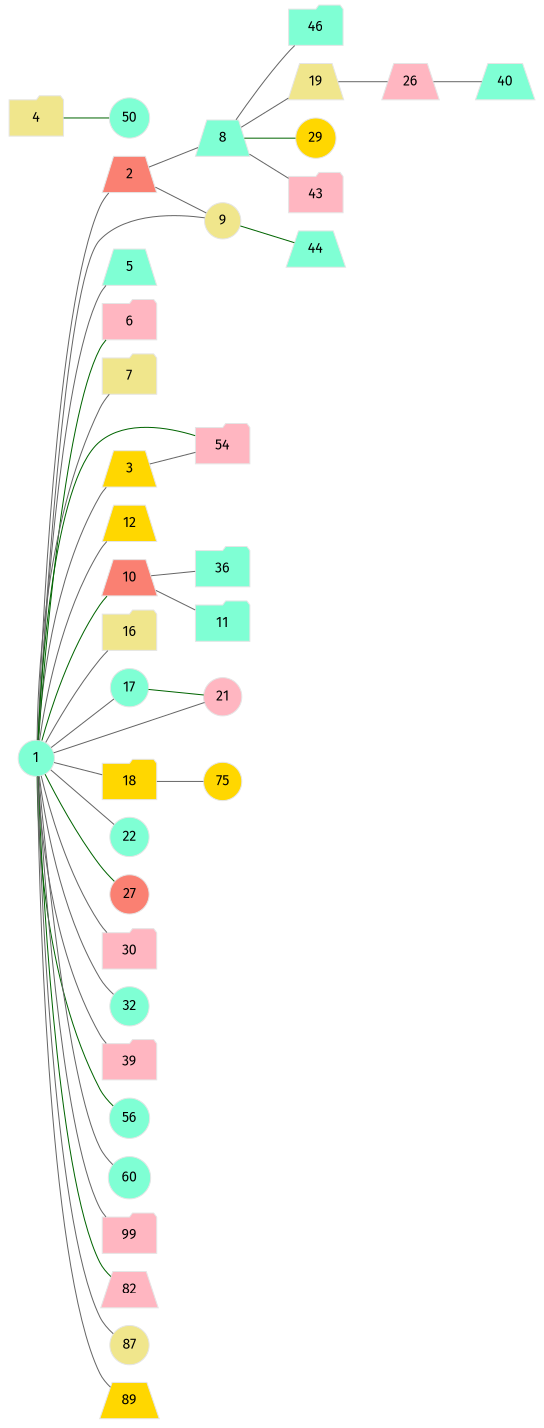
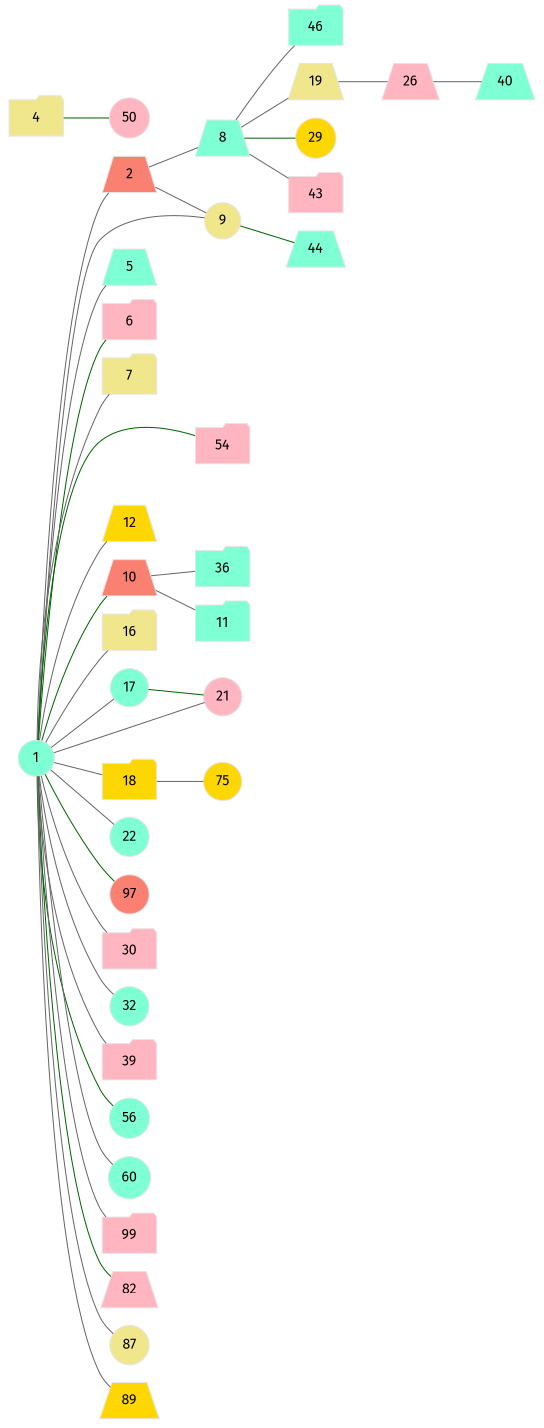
node "50": fillcolor aquamarine -> lightpink
node "3": removed
node "27": label "27" -> "97"
